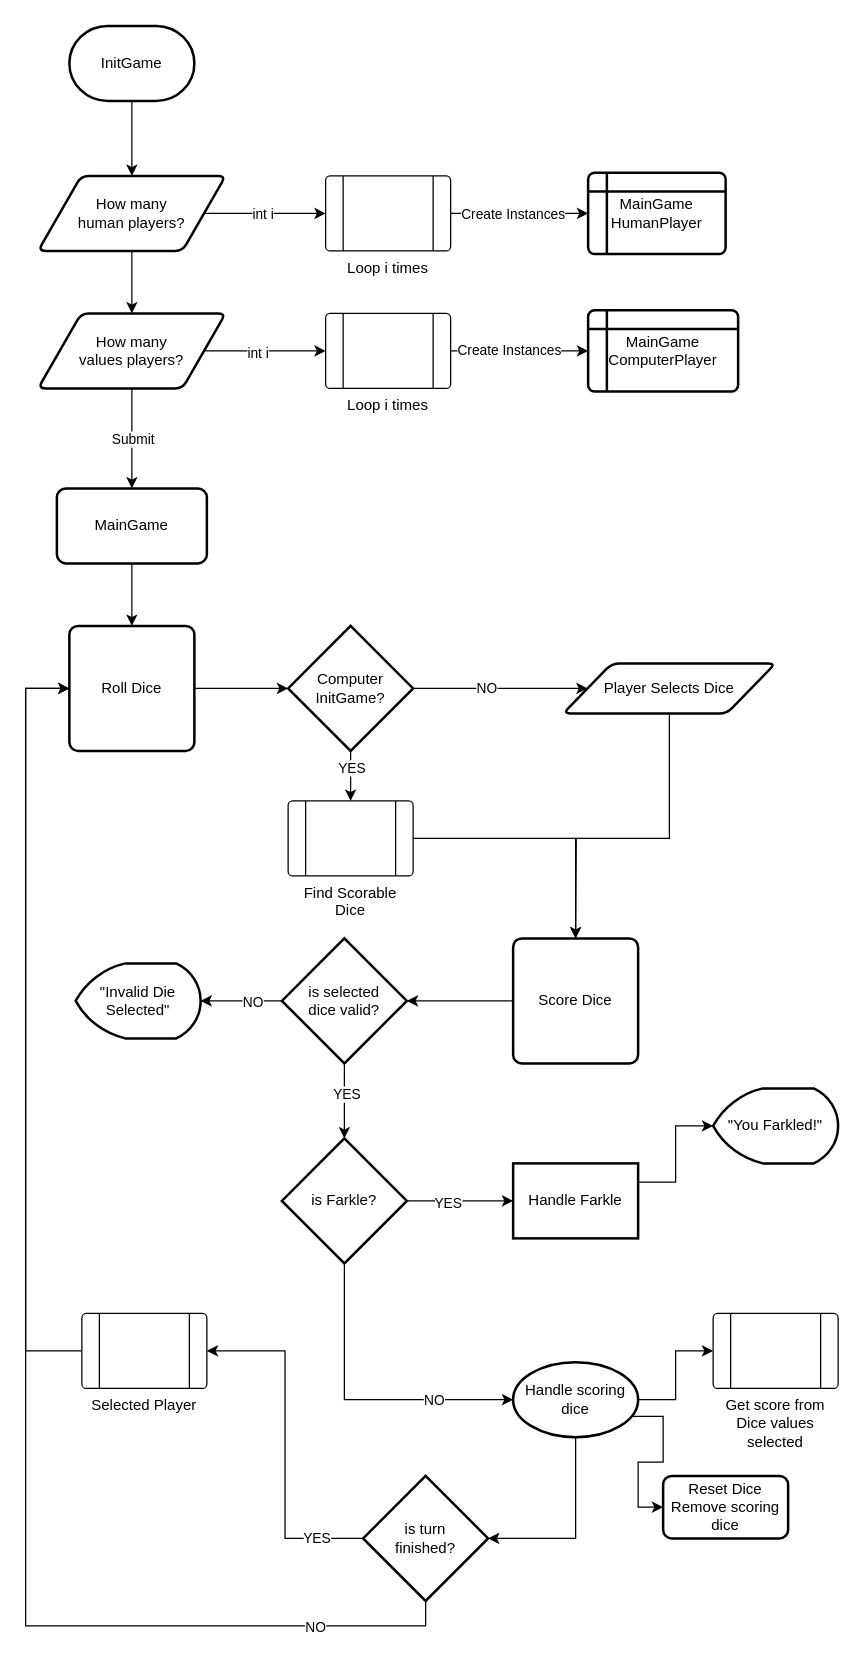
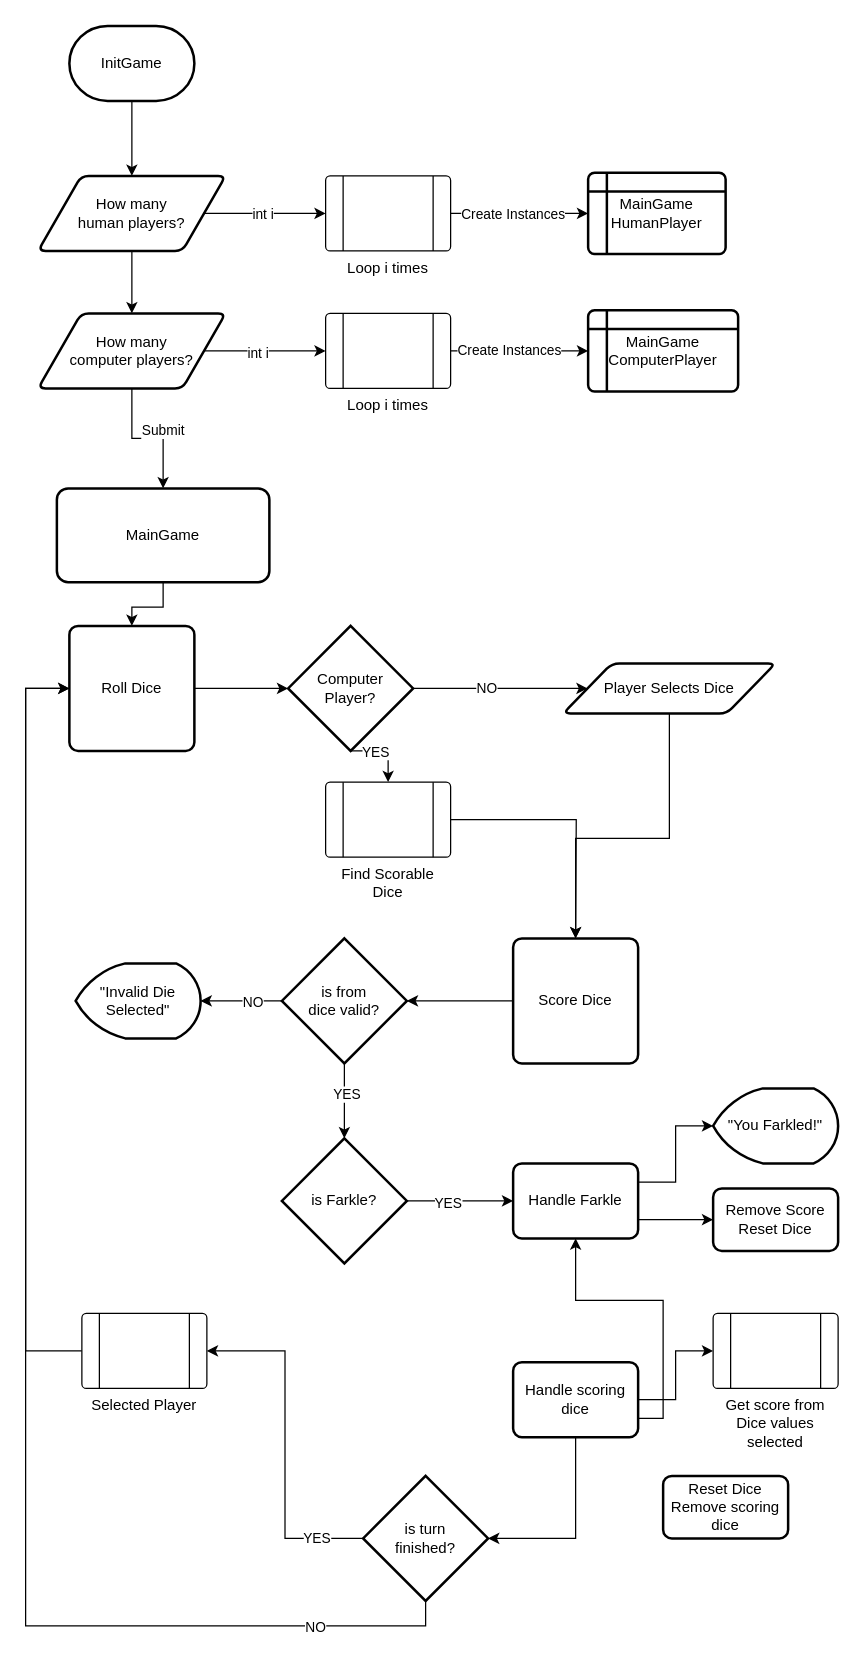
node "How many values players?": label "How many values players?" -> "How many computer players?"
node "MainGame": size 150x75 -> 213x94
node "Computer InitGame?": label "Computer InitGame?" -> "Computer Player?"
node "Find Scorable Dice": moved (351, 838) -> (388, 819)
node "is selected dice valid?": label "is selected dice valid?" -> "is from dice valid?"
node "Handle Farkle": shape rectangle -> rounded rectangle
edge "Handle Farkle" -> "Remove Score Reset Dice": added
node "Remove Score Reset Dice": added
edge "is Farkle?" -> "Handle scoring dice": removed, label "NO"
node "Handle scoring dice": shape ellipse -> rounded rectangle
edge "Handle scoring dice" -> "Reset Dice Remove scoring dice": now "Handle scoring dice" -> "Handle Farkle"
